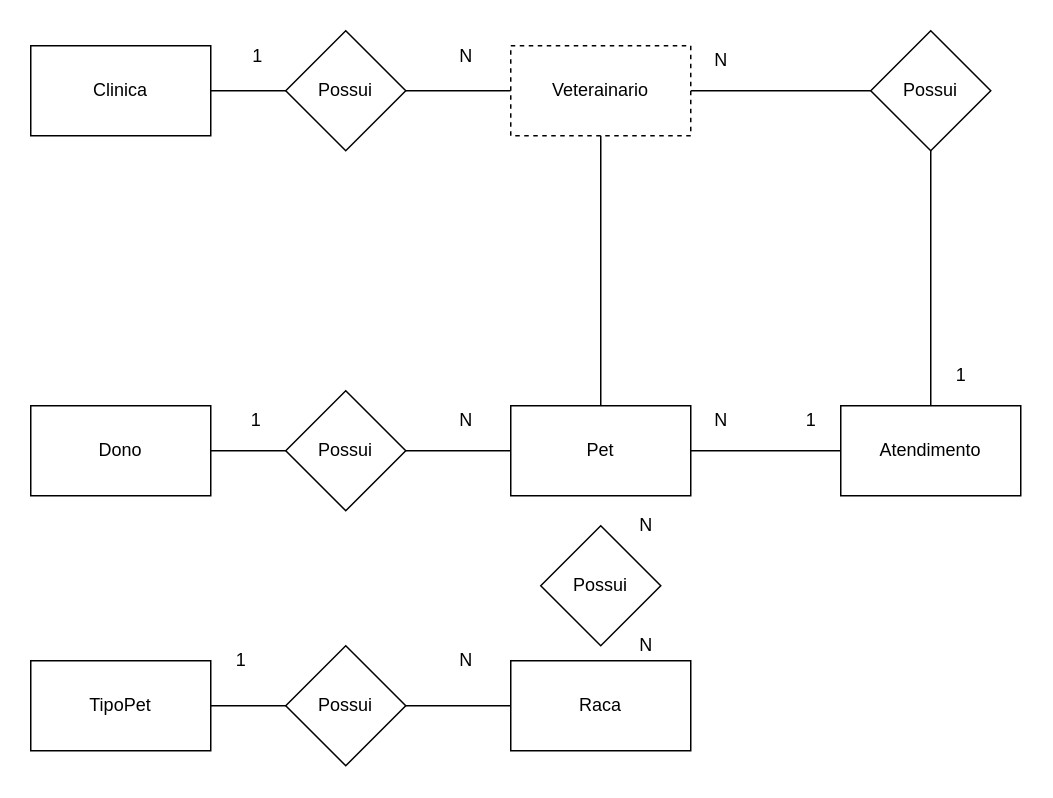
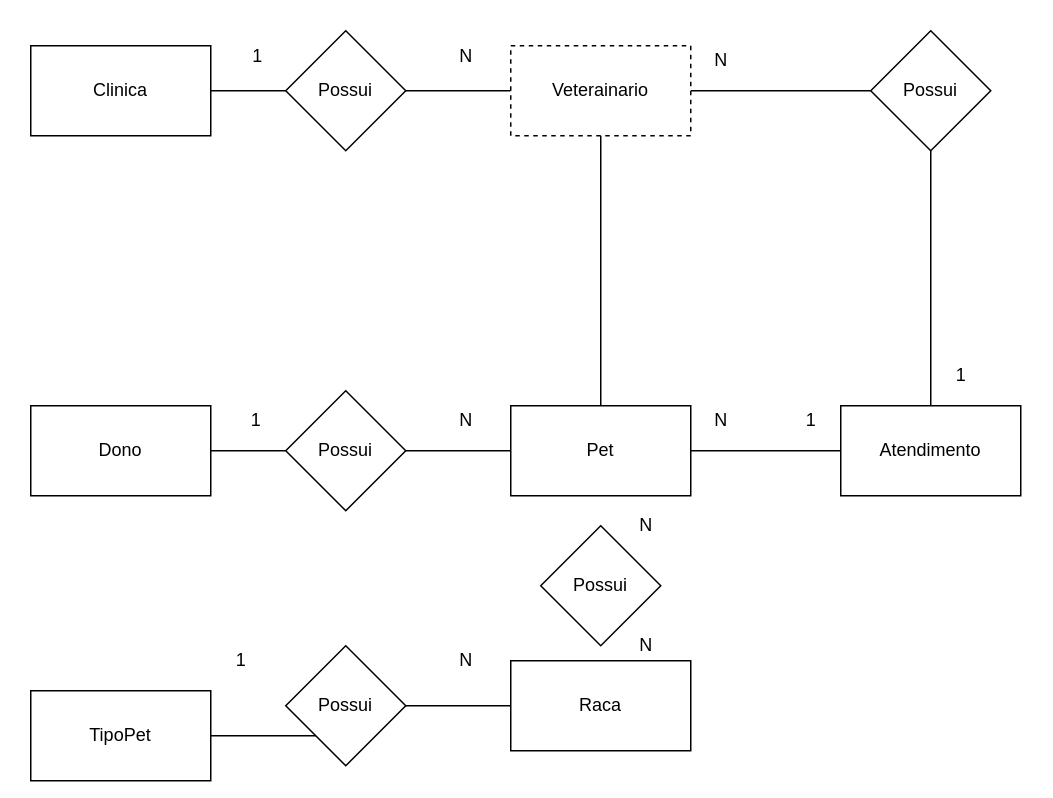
node "TipoPet": moved (121, 706) -> (121, 736)
